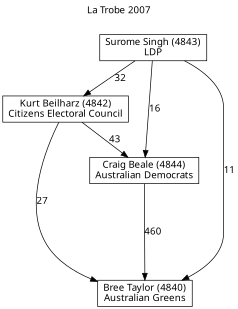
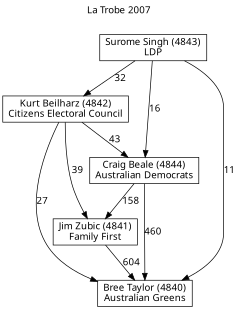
node "Jim Zubic (4841) Family First": added
